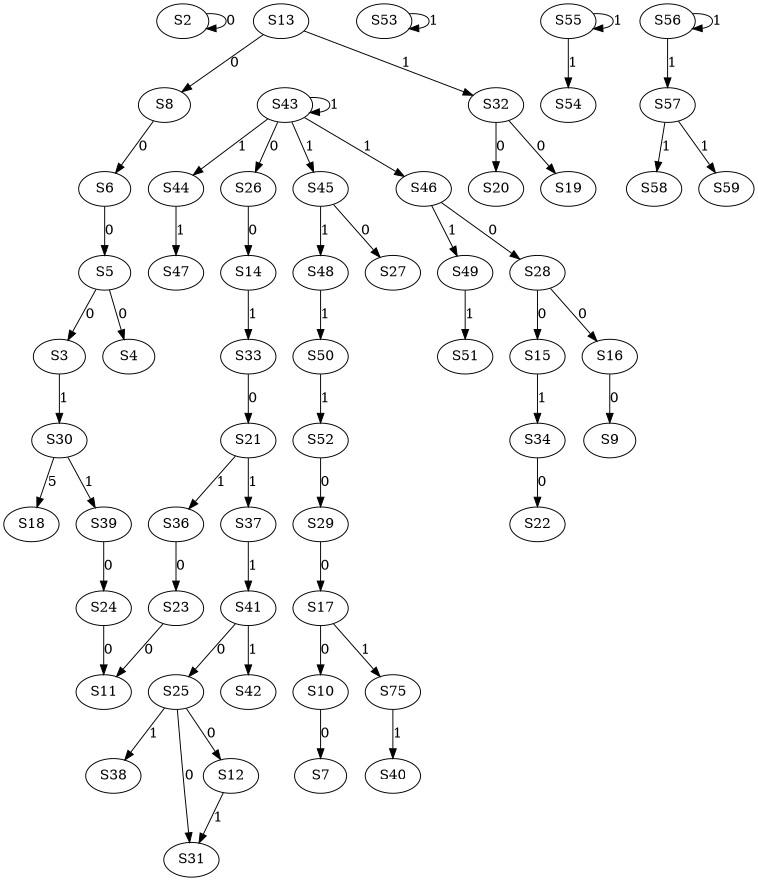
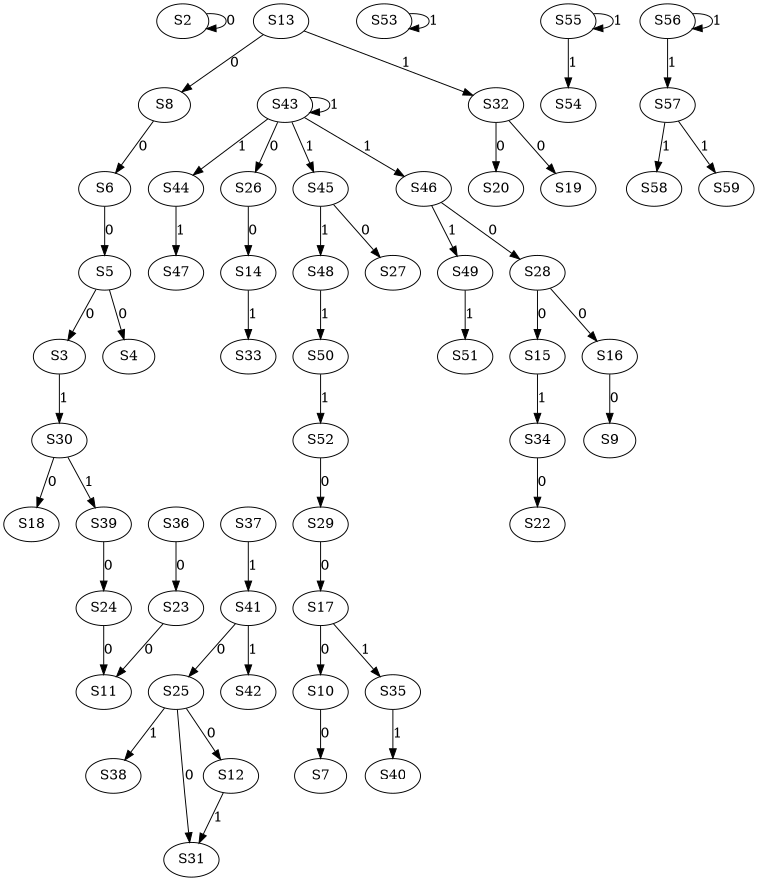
node "S21": removed
edge "S30" -> "S18": label "5" -> "0"
node "S75": label "S75" -> "S35"
